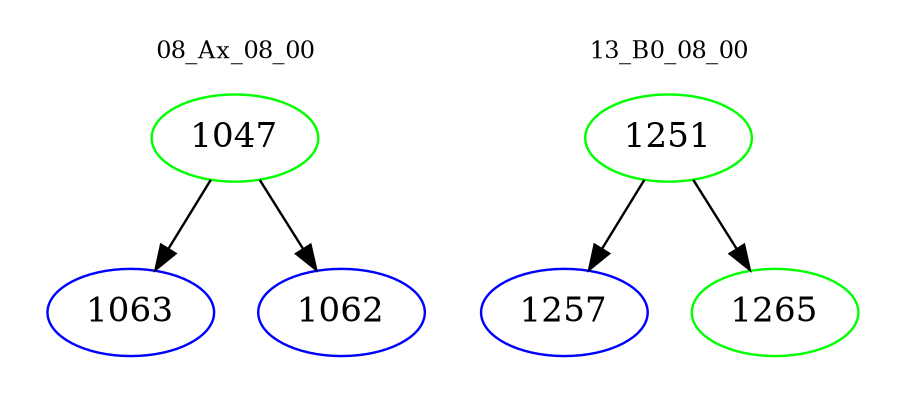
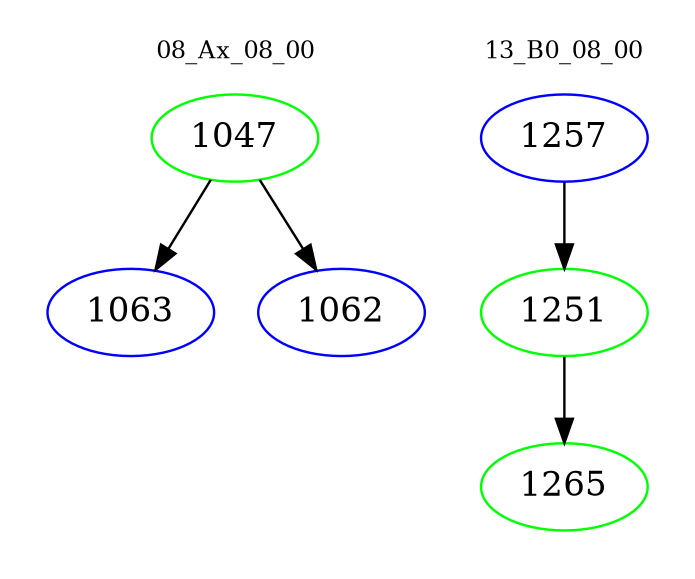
edge "1251" -> "1257": reversed
